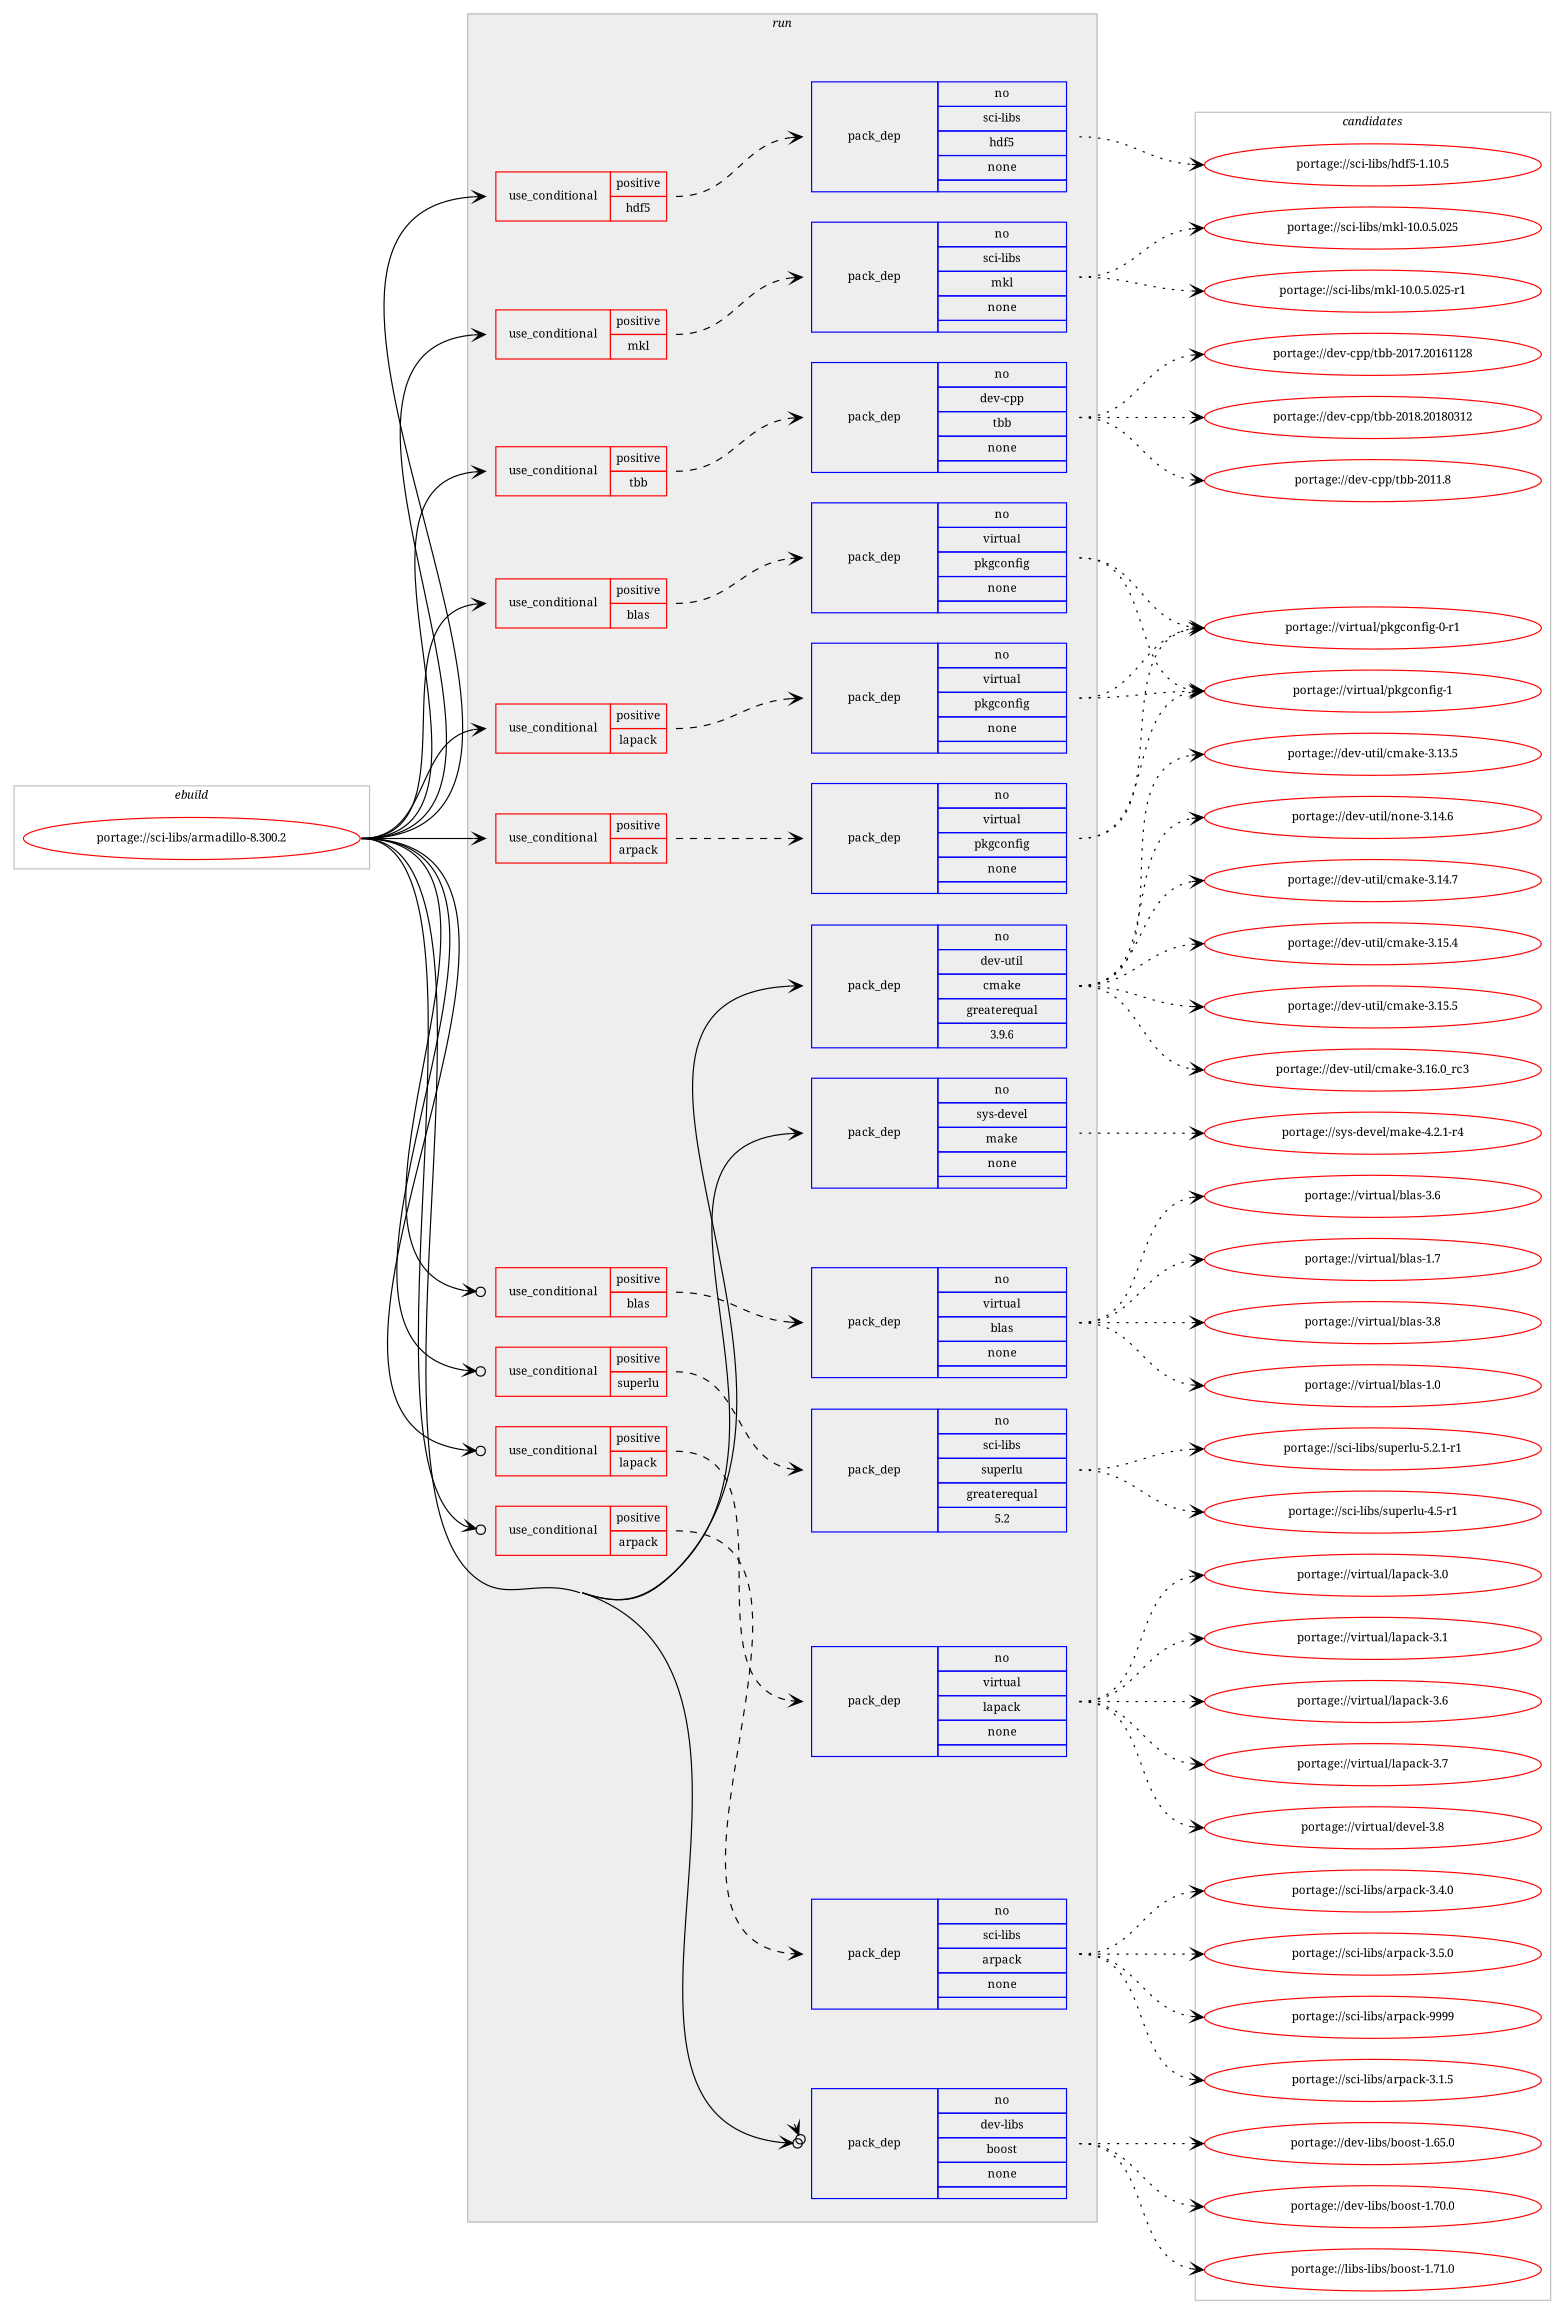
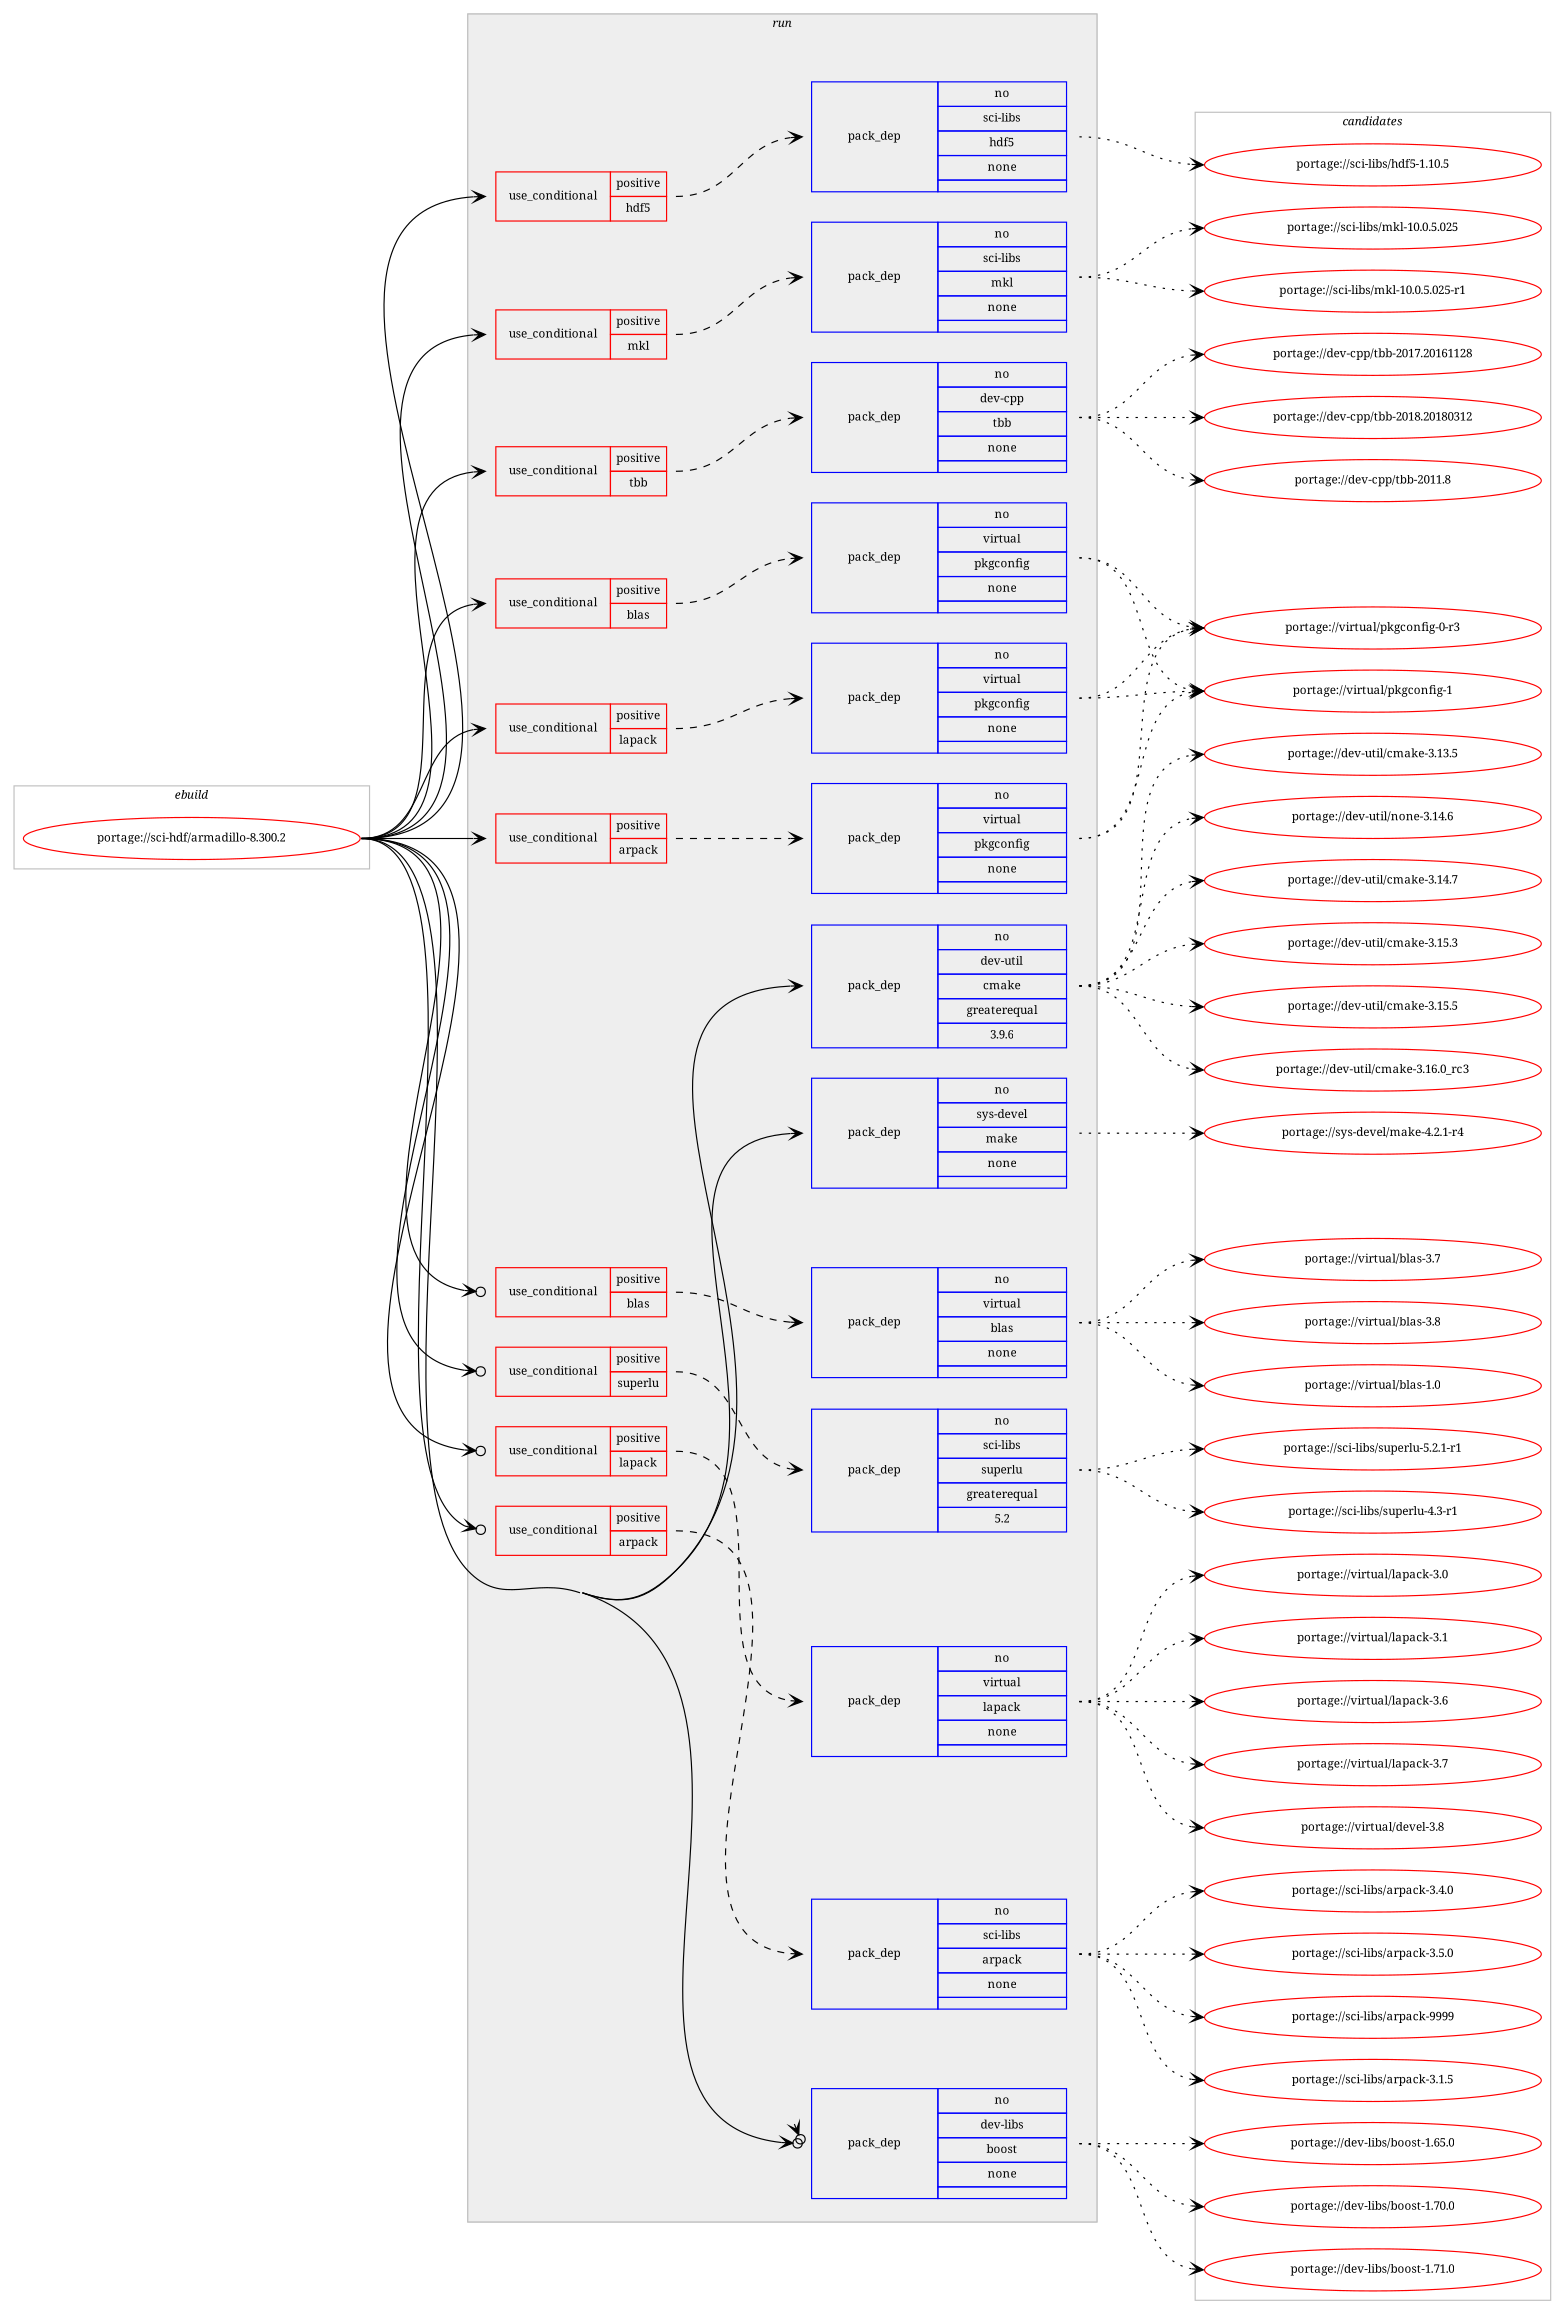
node "portage://virtual/pkgconfig-0-r1": label "portage://virtual/pkgconfig-0-r1" -> "portage://virtual/pkgconfig-0-r3"
node "portage://sci-libs/armadillo-8.300.2": label "portage://sci-libs/armadillo-8.300.2" -> "portage://sci-hdf/armadillo-8.300.2"
node "portage://dev-util/cmake-3.15.4": label "portage://dev-util/cmake-3.15.4" -> "portage://dev-util/cmake-3.15.3"
node "portage://virtual/blas-3.6": removed
node "portage://virtual/blas-1.7": label "portage://virtual/blas-1.7" -> "portage://virtual/blas-3.7"
node "portage://sci-libs/superlu-4.5-r1": label "portage://sci-libs/superlu-4.5-r1" -> "portage://sci-libs/superlu-4.3-r1"
node "portage://libs-libs/boost-1.71.0": label "portage://libs-libs/boost-1.71.0" -> "portage://dev-libs/boost-1.71.0"
